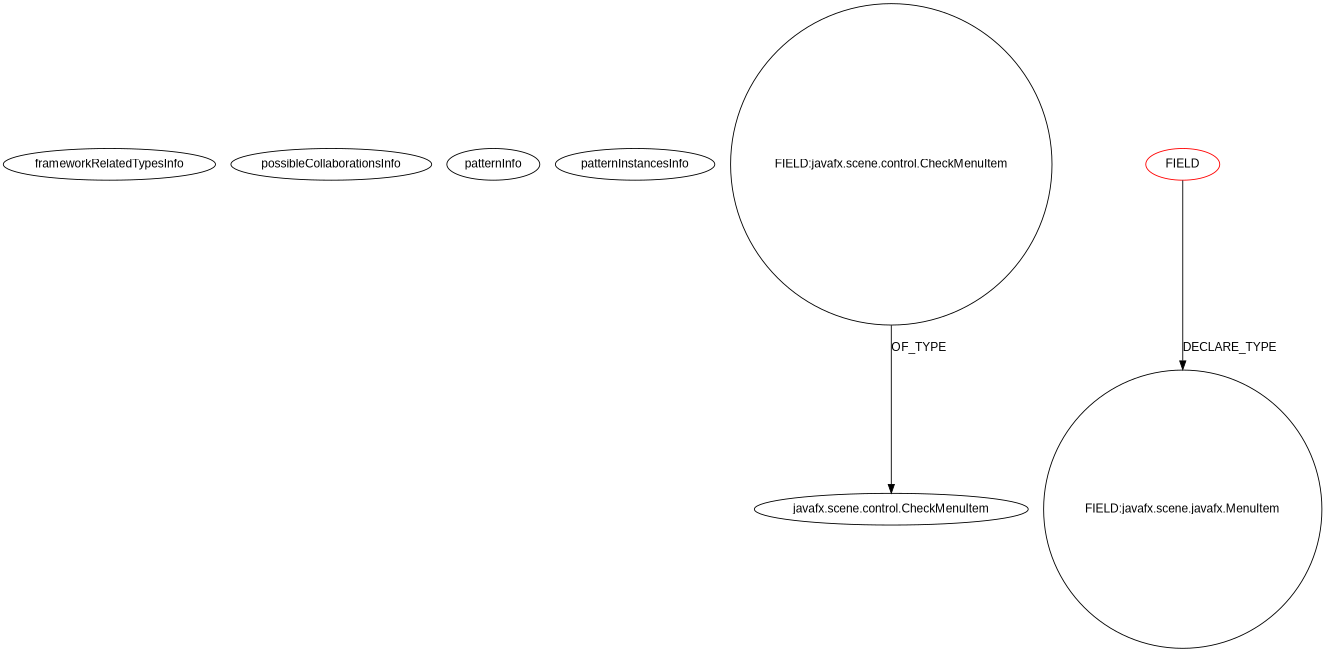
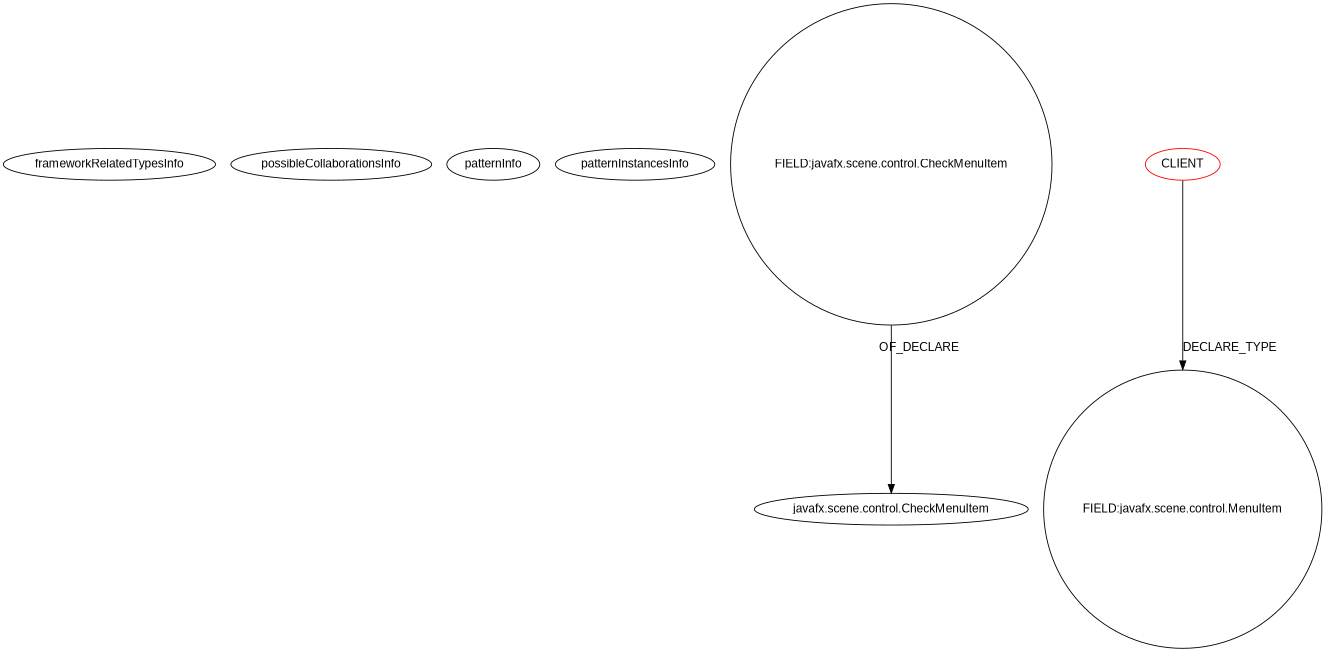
node "FIELD": label "FIELD" -> "CLIENT"
edge "FIELD:javafx.scene.control.CheckMenuItem" -> "javafx.scene.control.CheckMenuItem": label "OF_TYPE" -> "OF_DECLARE"
node "FIELD:javafx.scene.javafx.MenuItem": label "FIELD:javafx.scene.javafx.MenuItem" -> "FIELD:javafx.scene.control.MenuItem"
